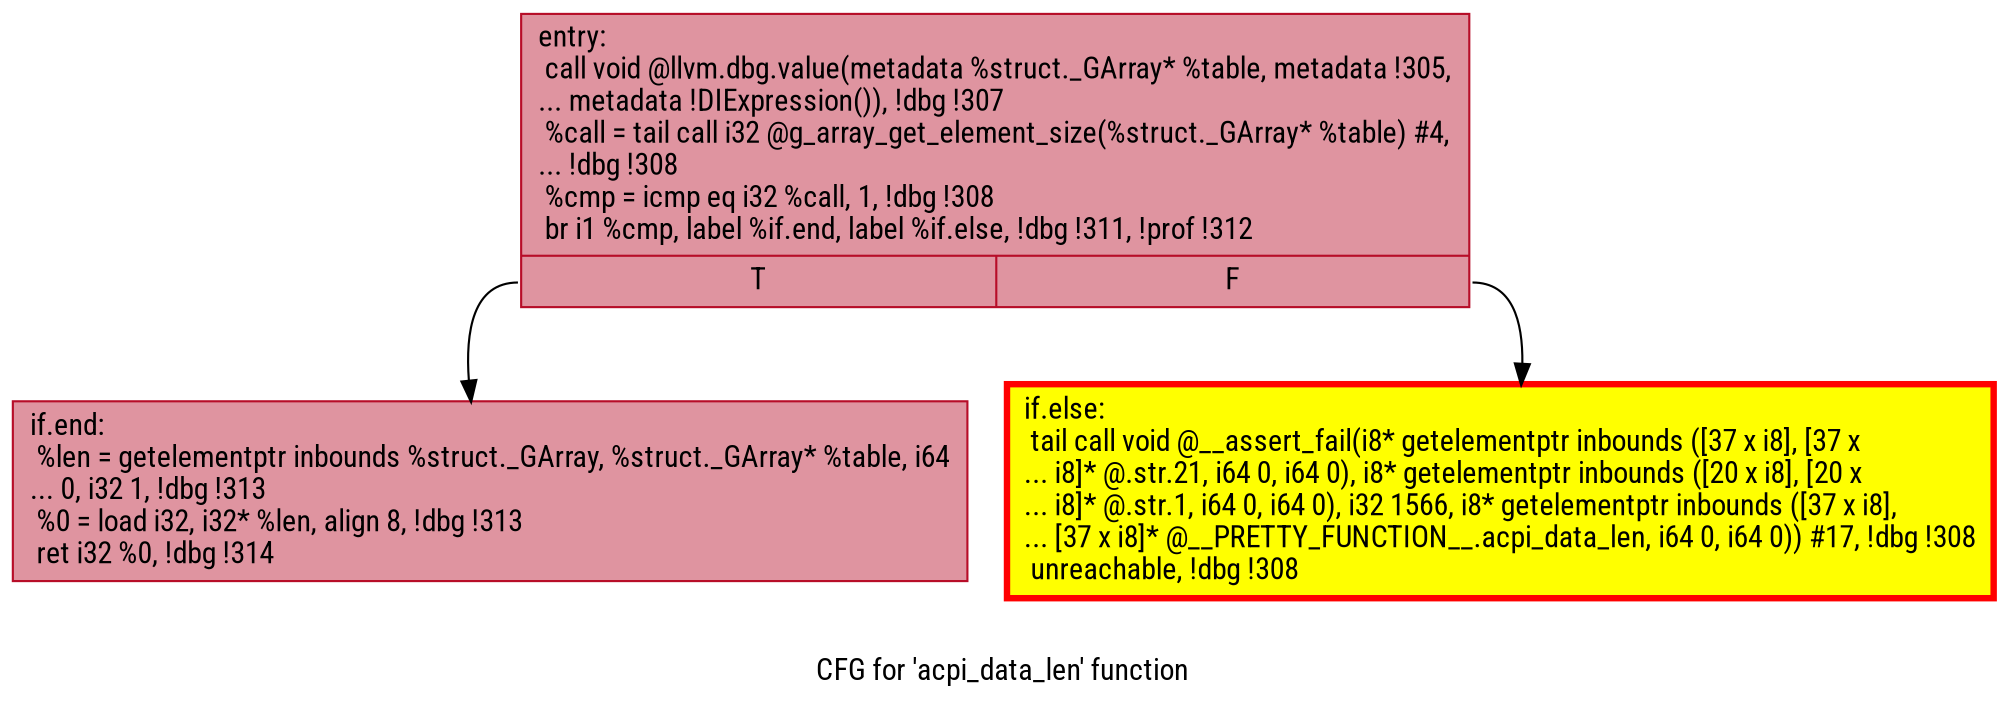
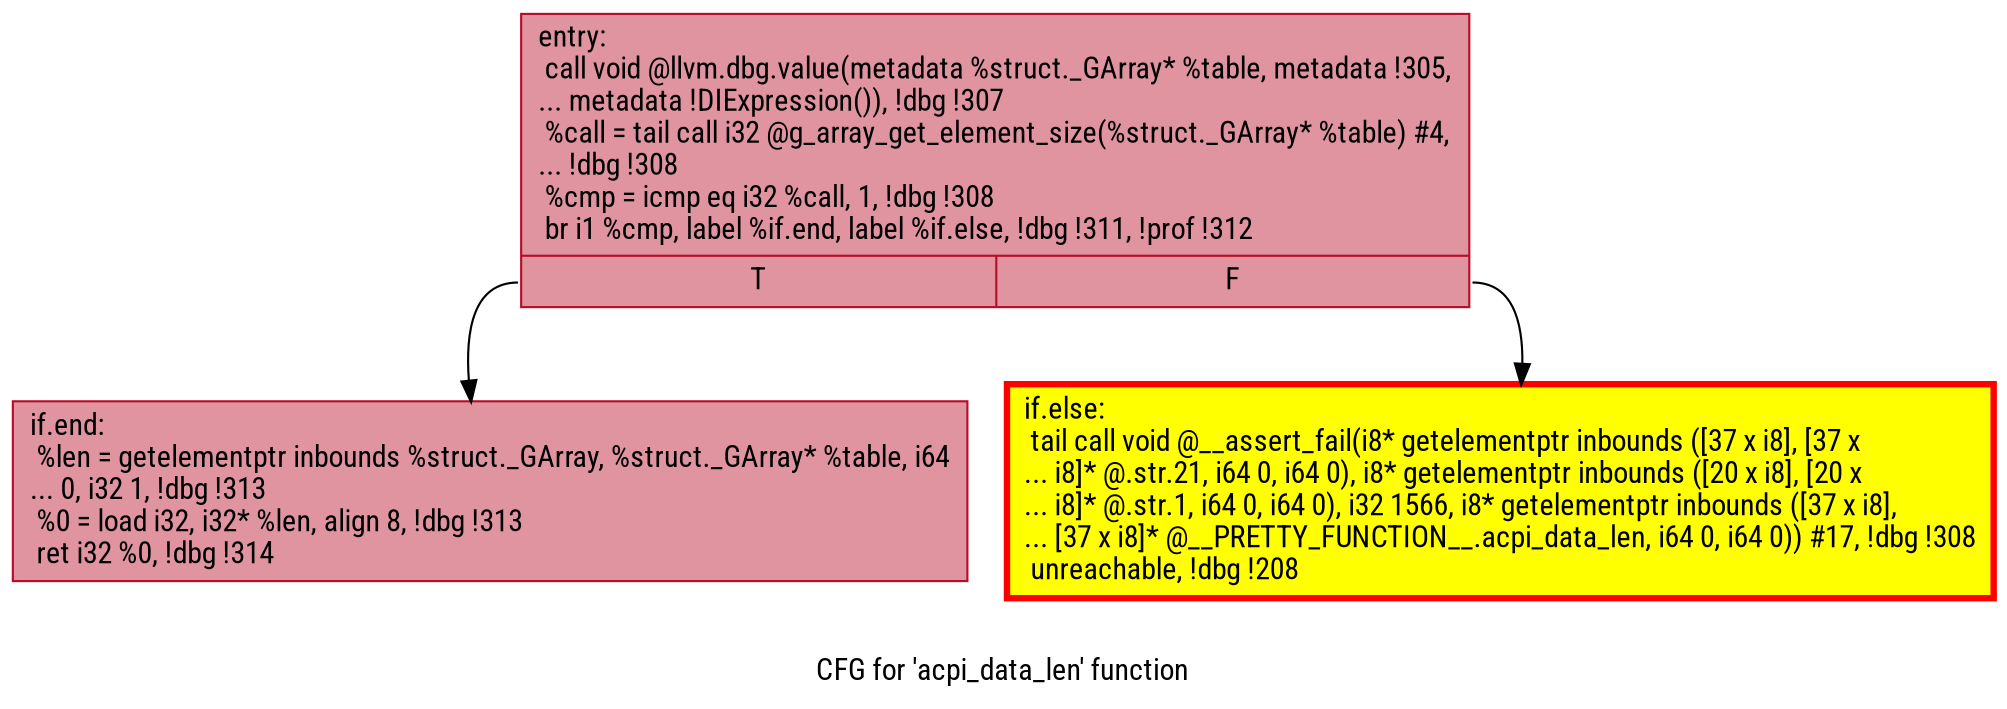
node "if.else:": text "unreachable, !dbg !308" -> "unreachable, !dbg !208"
